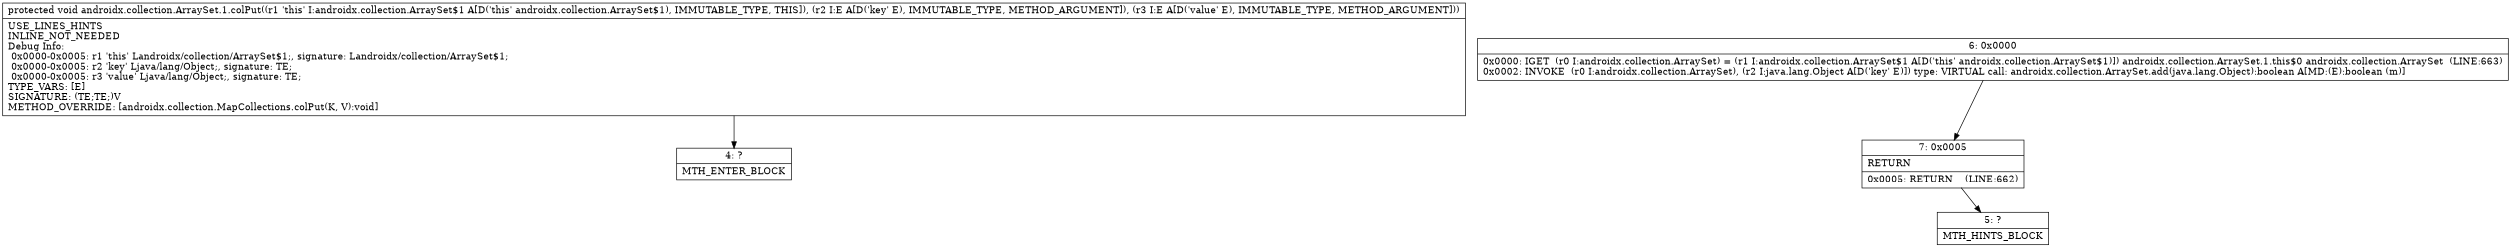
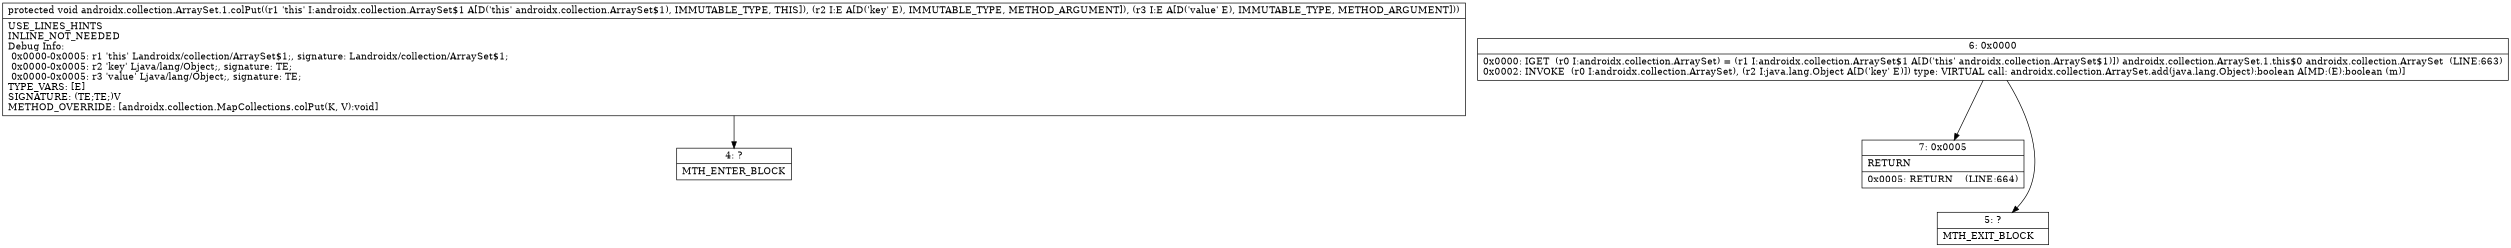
node "7: 0x0005": text "0x0005: RETURN    (LINE:662)" -> "0x0005: RETURN    (LINE:664)"
edge "7: 0x0005" -> "5: ?": now "6: 0x0000" -> "5: ?"
node "5: ?": text "MTH_HINTS_BLOCK" -> "MTH_EXIT_BLOCK"
